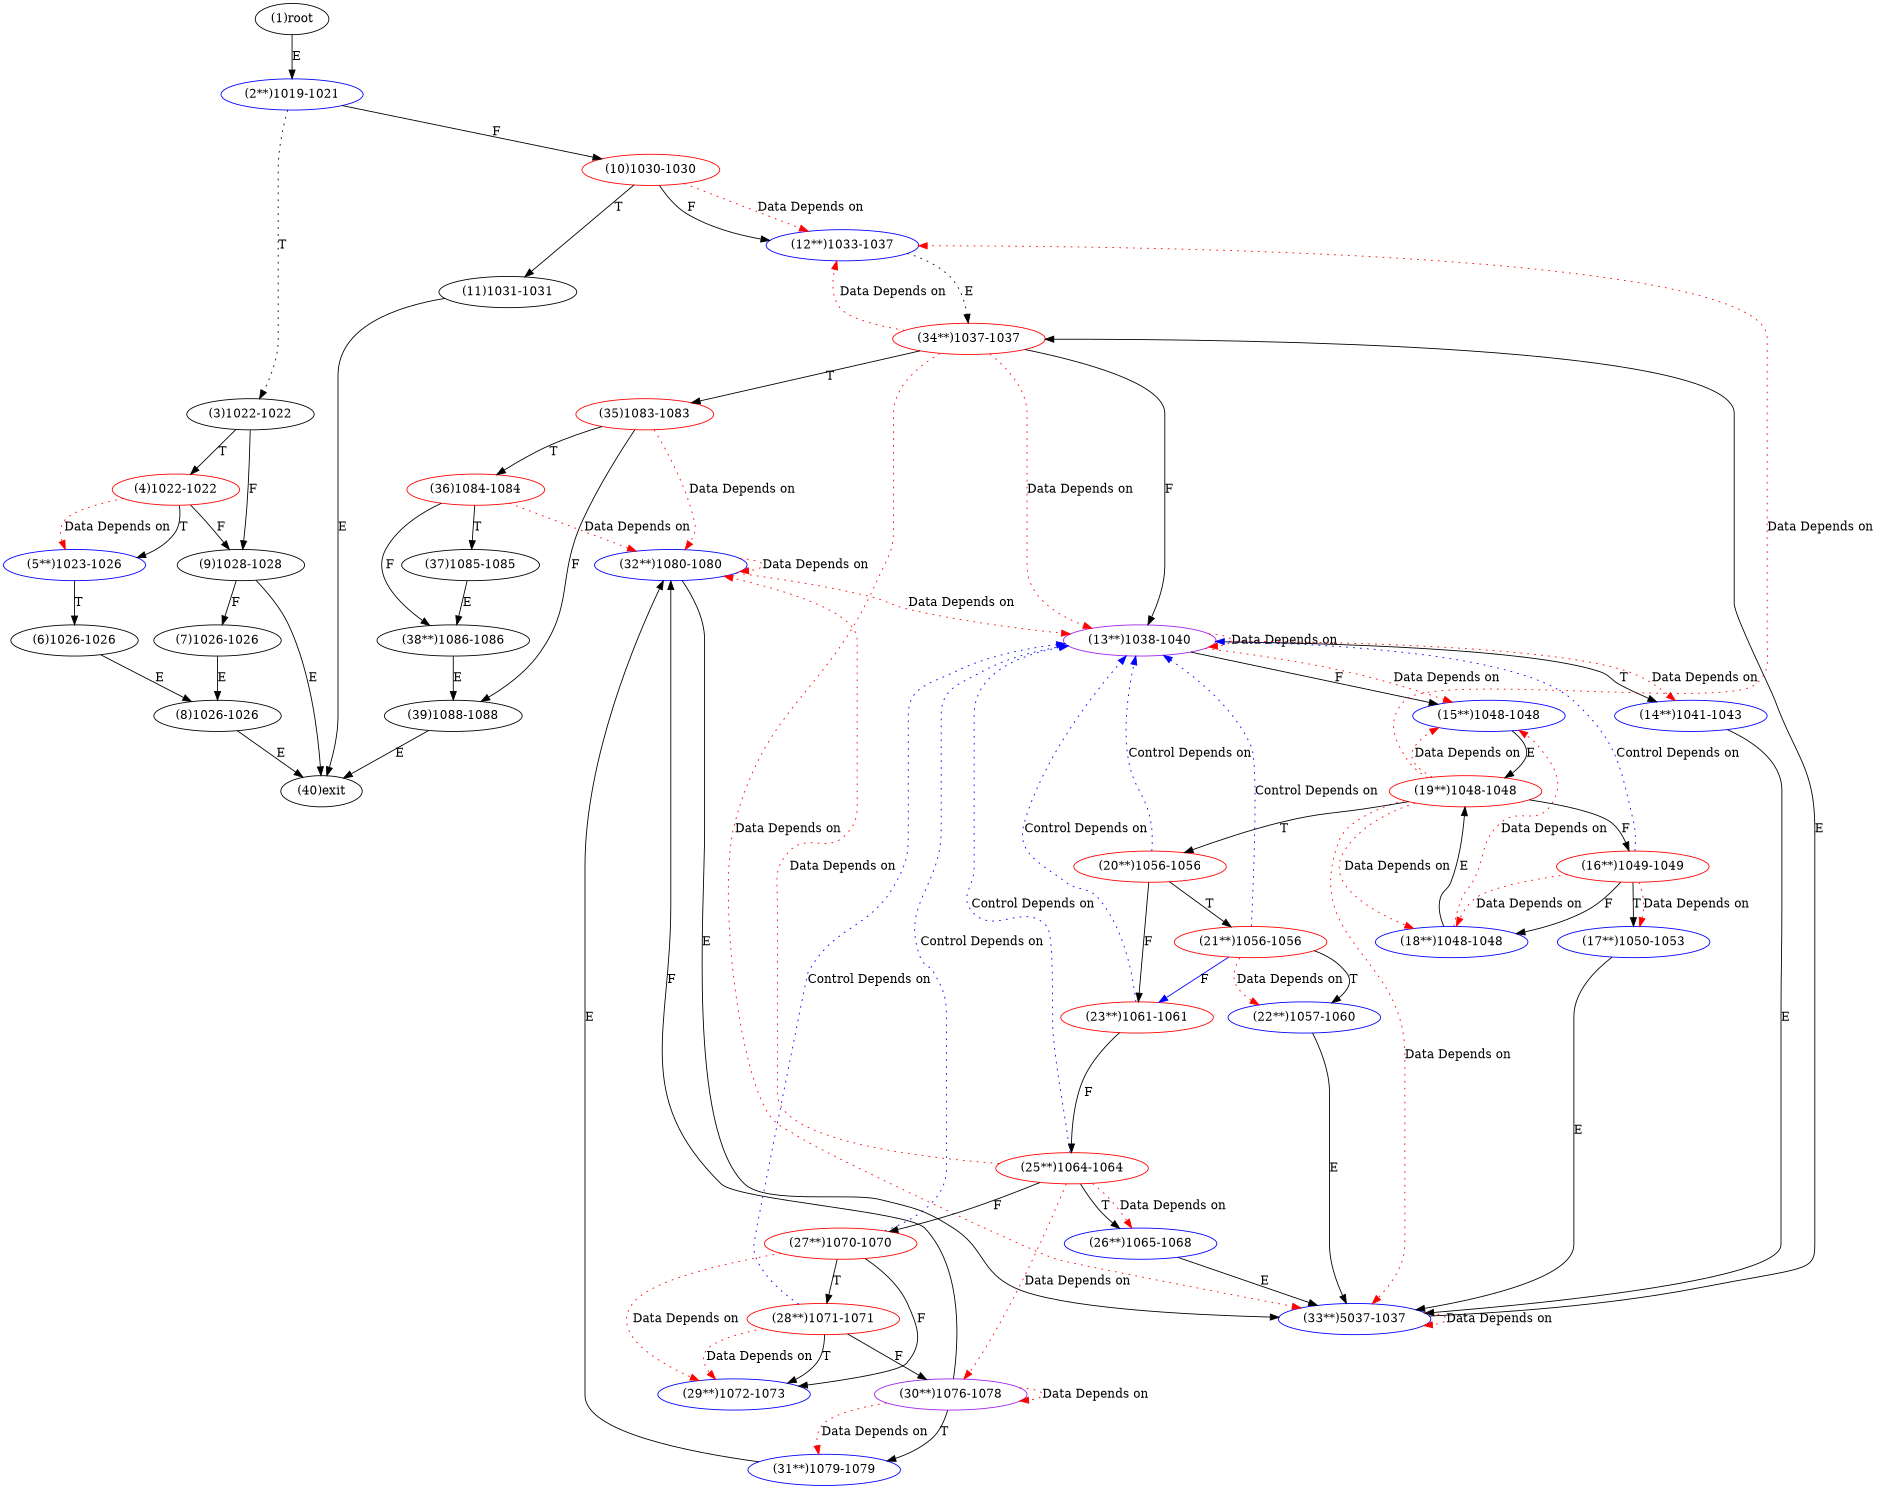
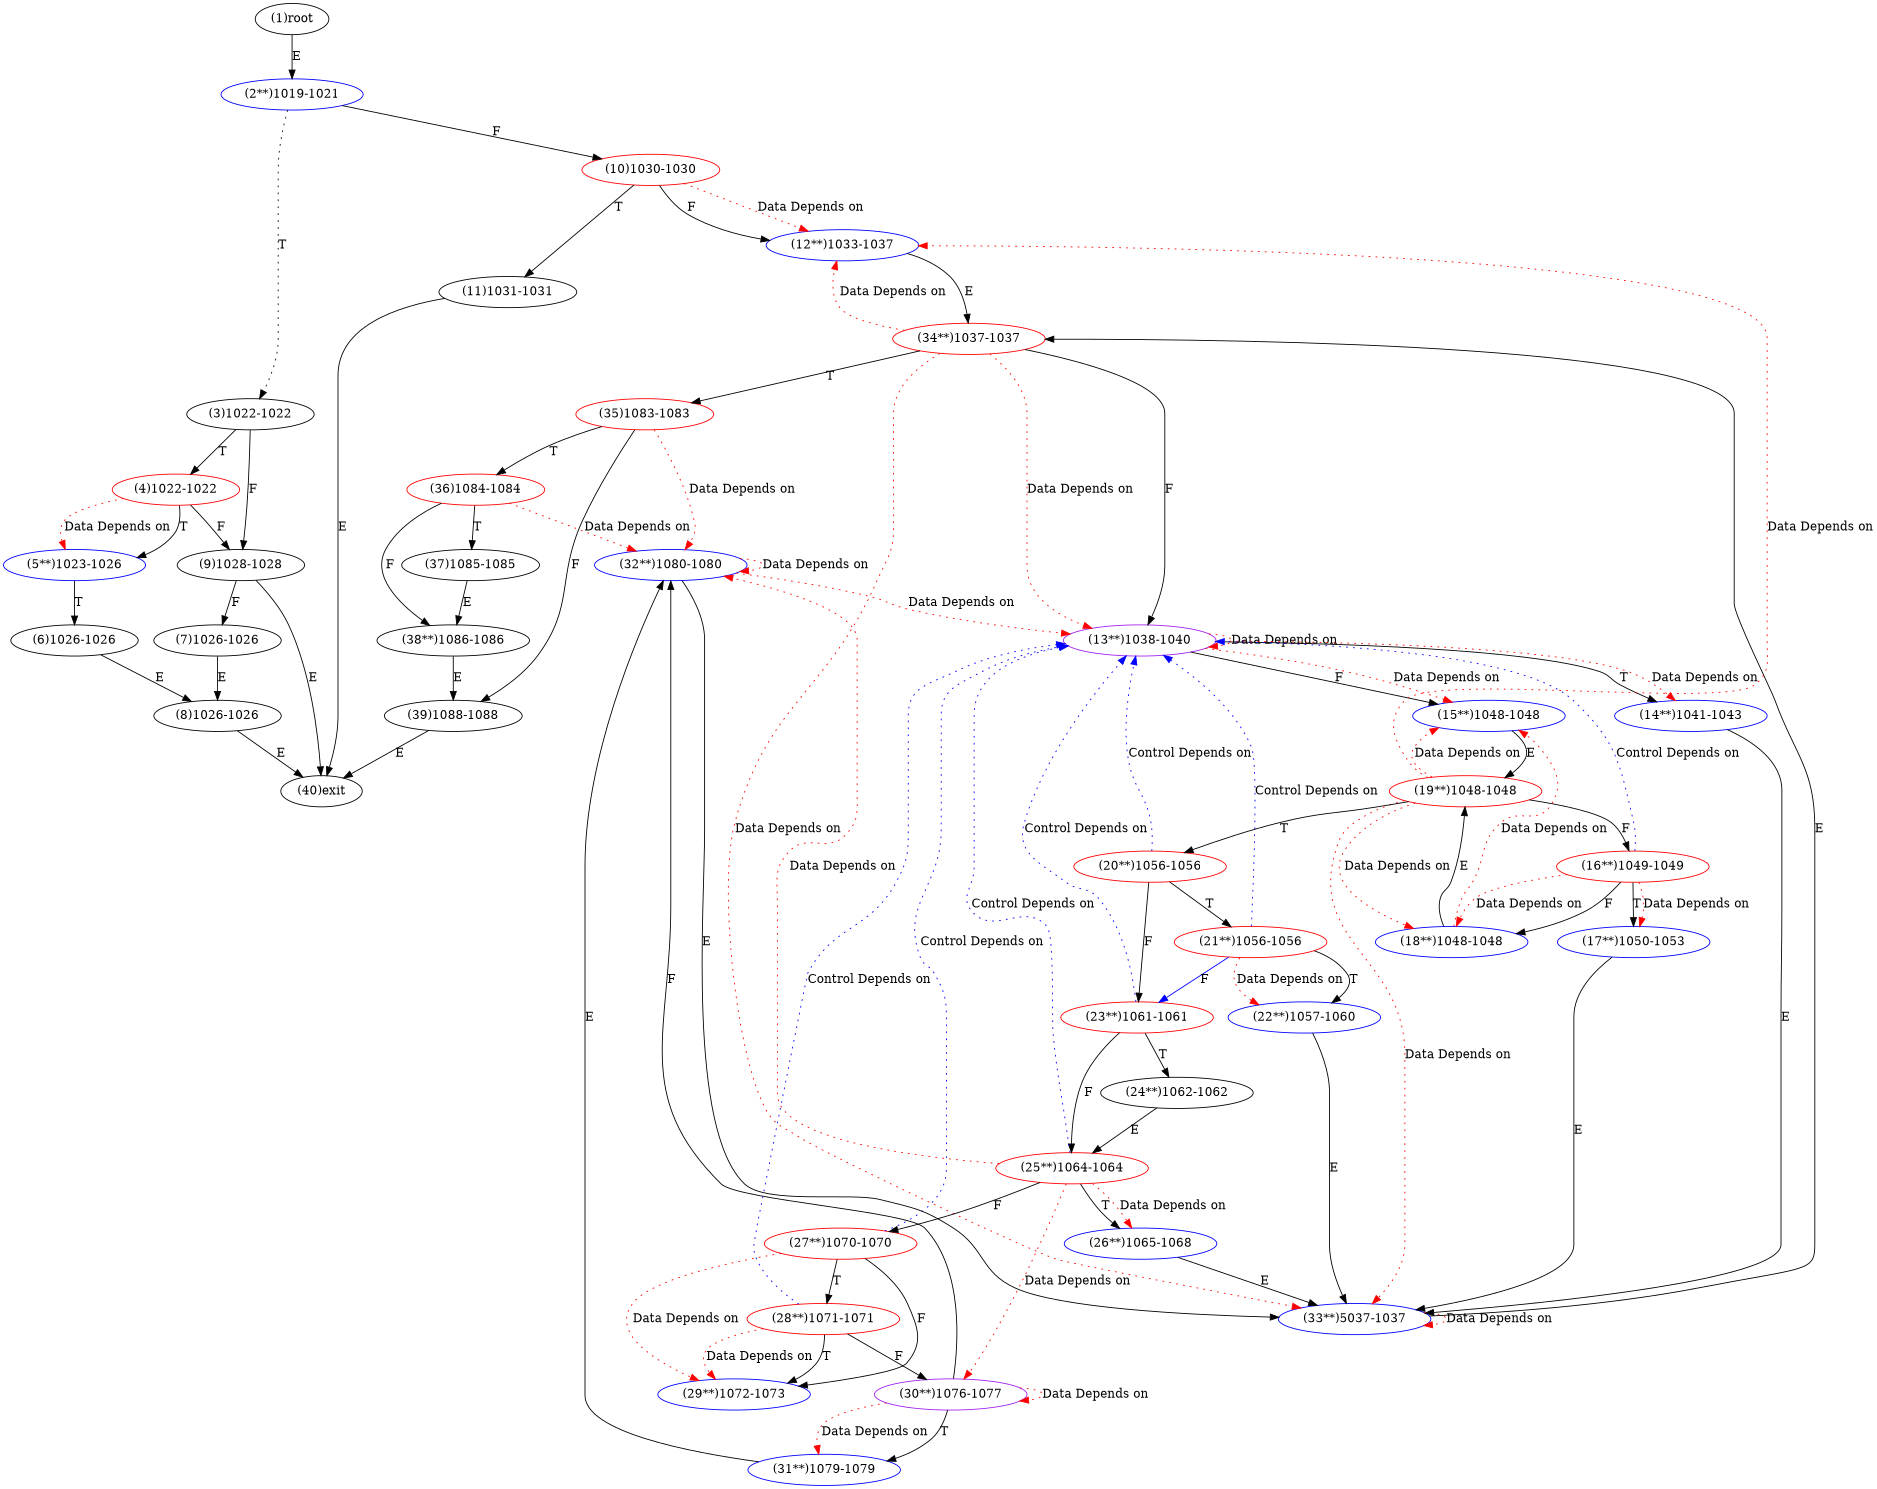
edge "(12**)1033-1037" -> "(34**)1037-1037": style dotted -> solid
node "(24**)1062-1062": added
node "(30**)1076-1078": label "(30**)1076-1078" -> "(30**)1076-1077"
